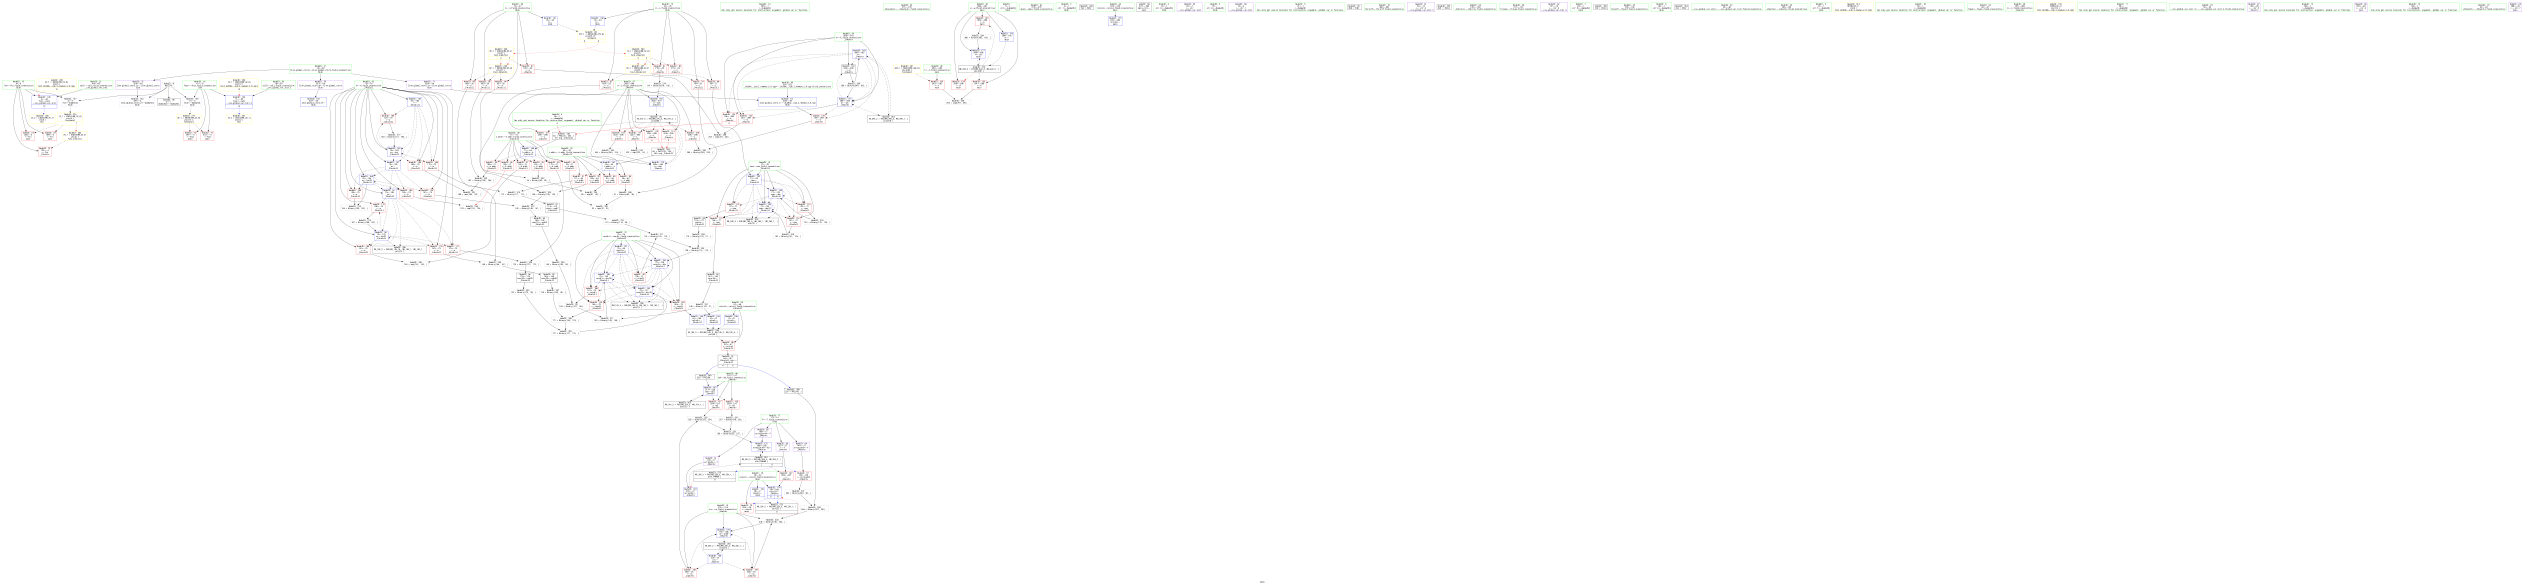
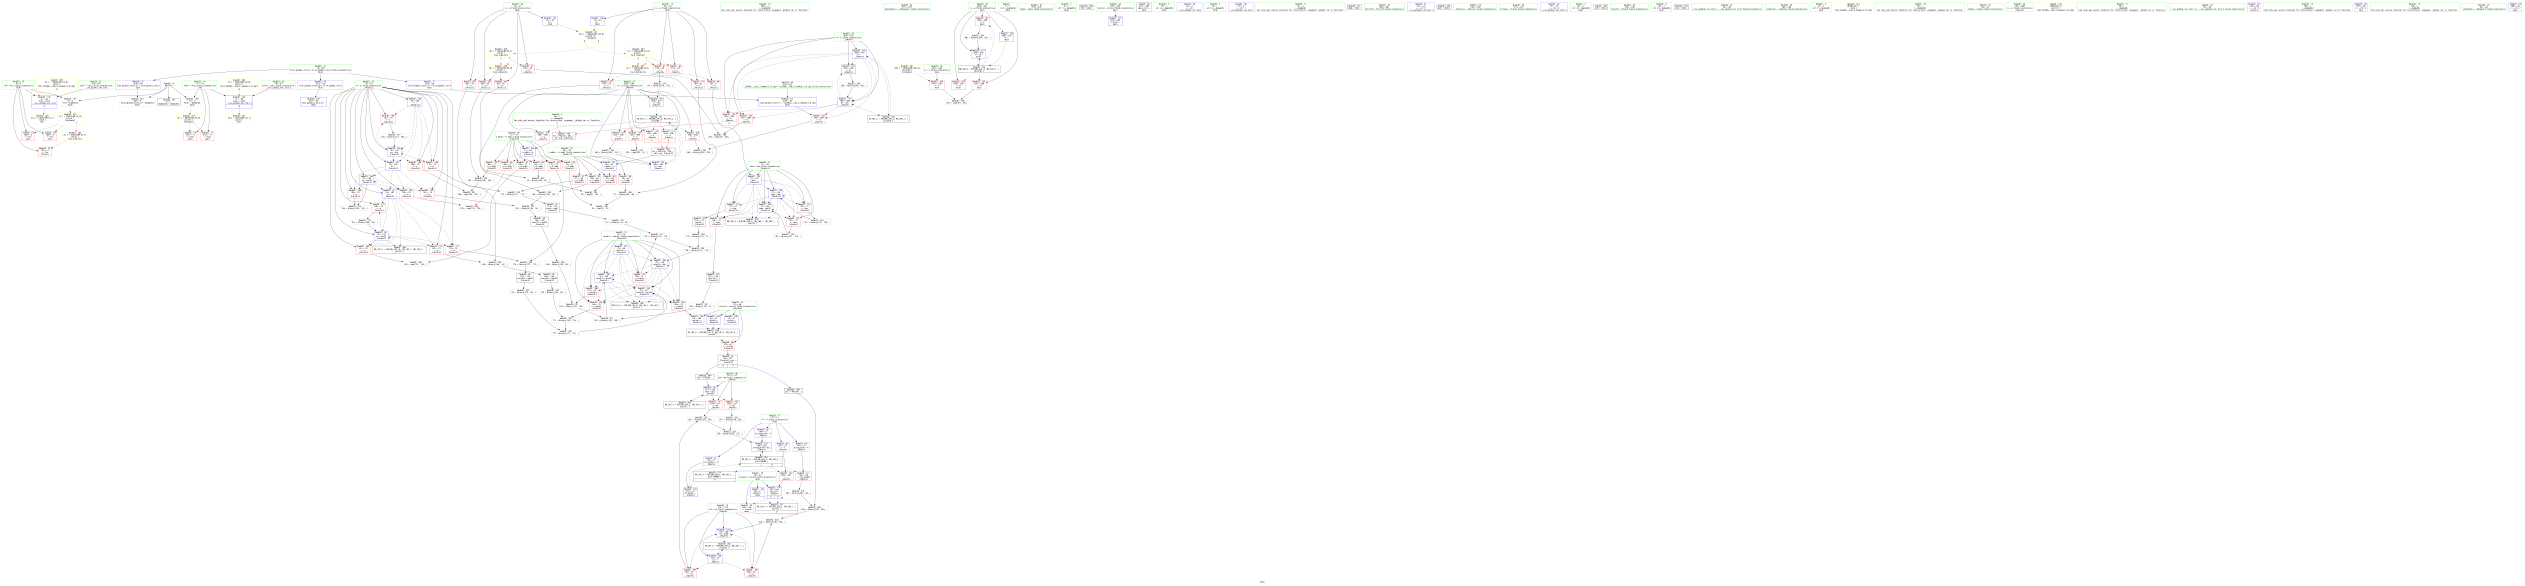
edge "NodeID: 230" -> "NodeID: 169": now "NodeID: 39" -> "NodeID: 169"
edge "NodeID: 221" -> "NodeID: 149": now "NodeID: 28" -> "NodeID: 149"
edge "NodeID: 41" -> "NodeID: 244": now "NodeID: 41" -> "NodeID: 168"
